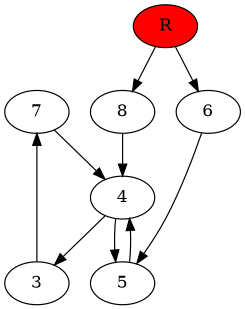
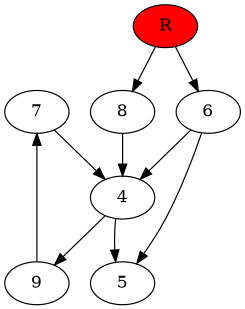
edge "5" -> "4": now "6" -> "4"
node "3": label "3" -> "9"
